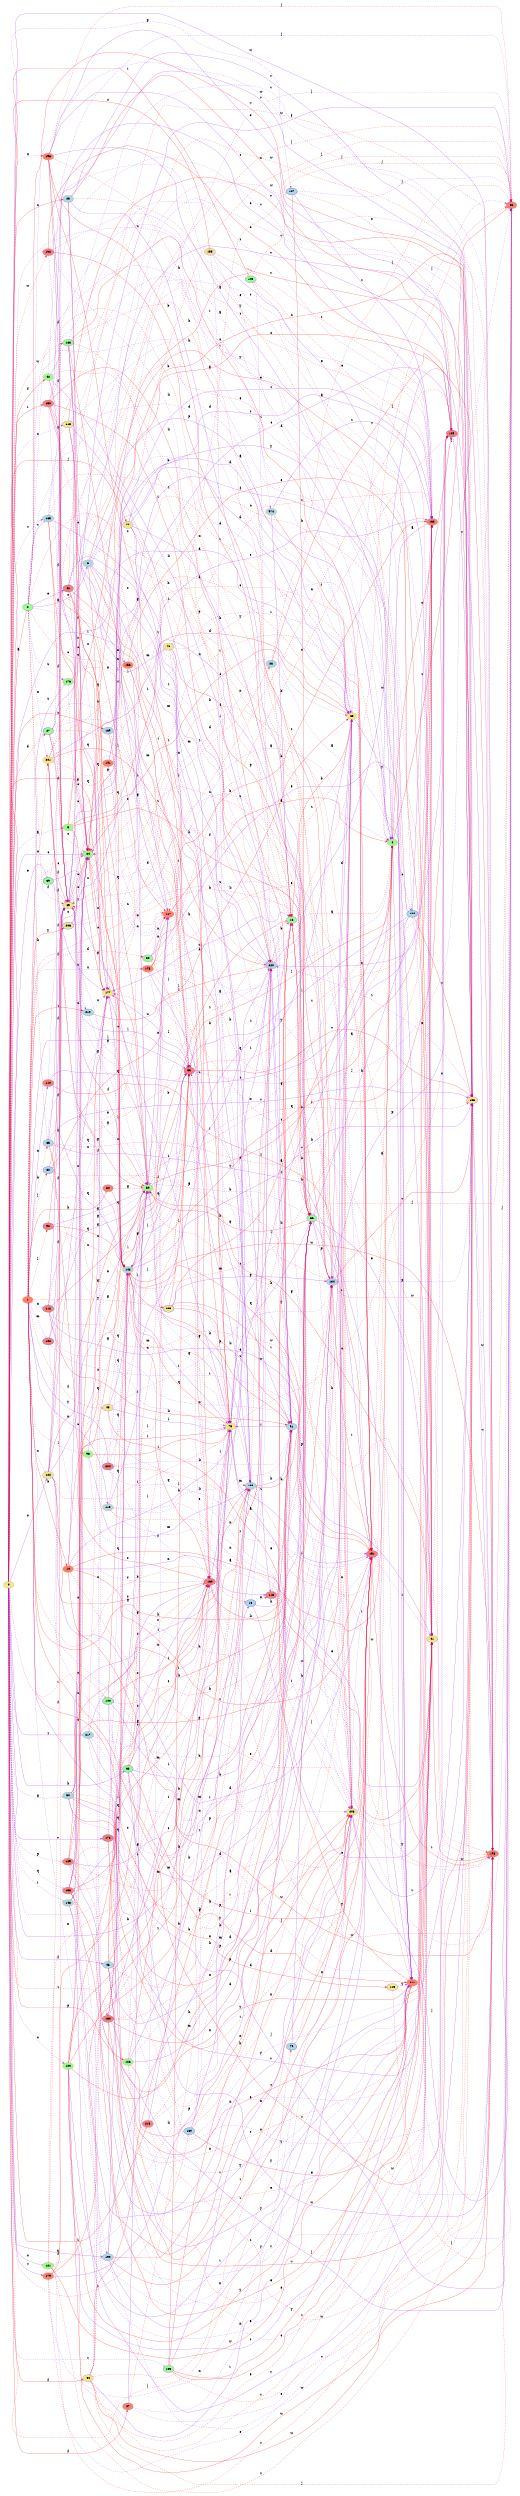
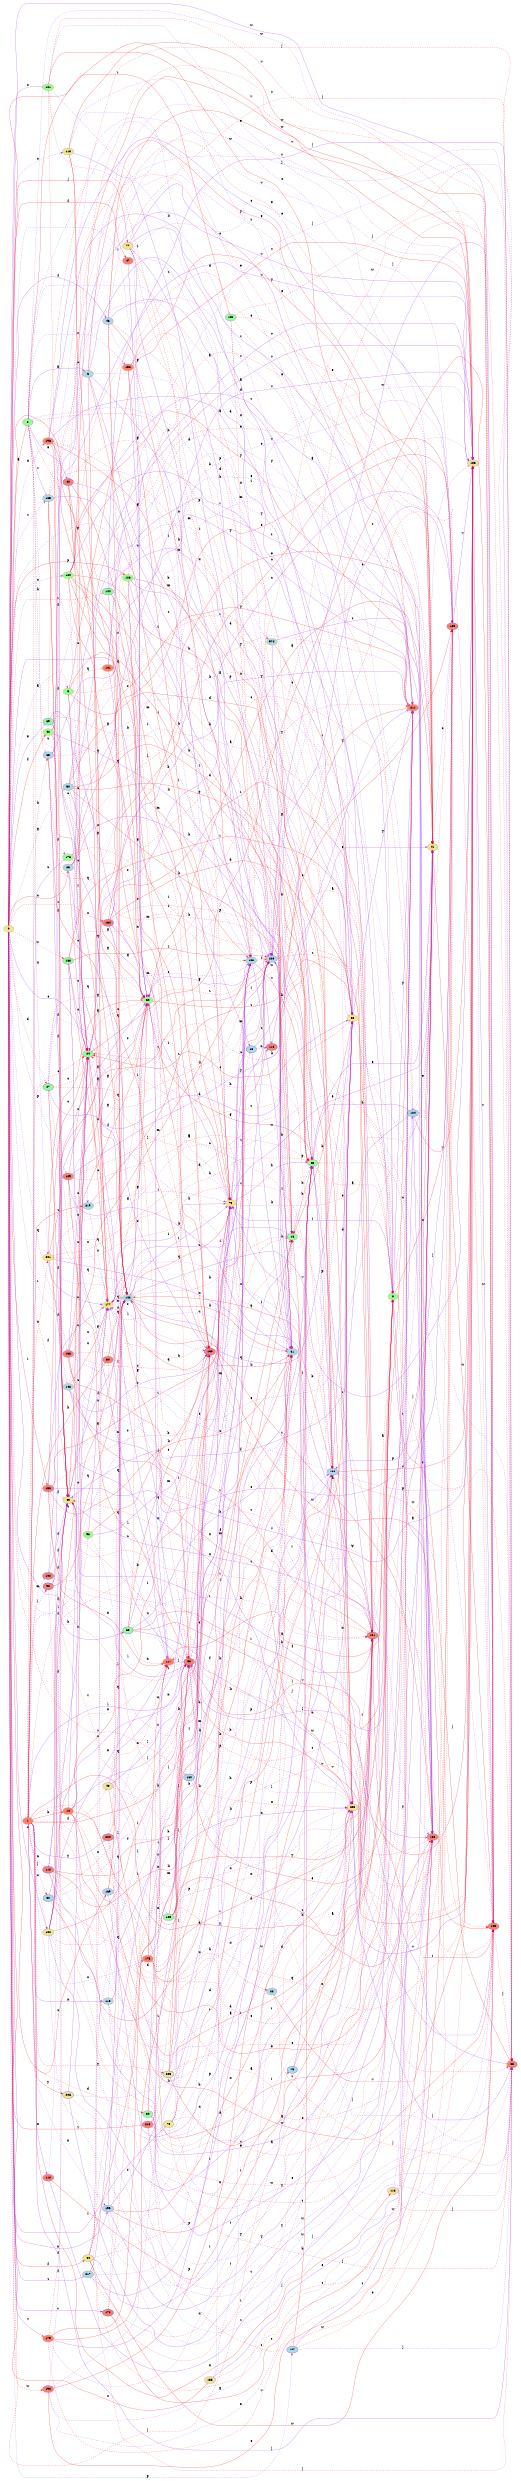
edge "188" -> "220": style dashed -> solid
edge "205" -> "151": style solid -> dashed
edge "47" -> "108": now "146" -> "108"
